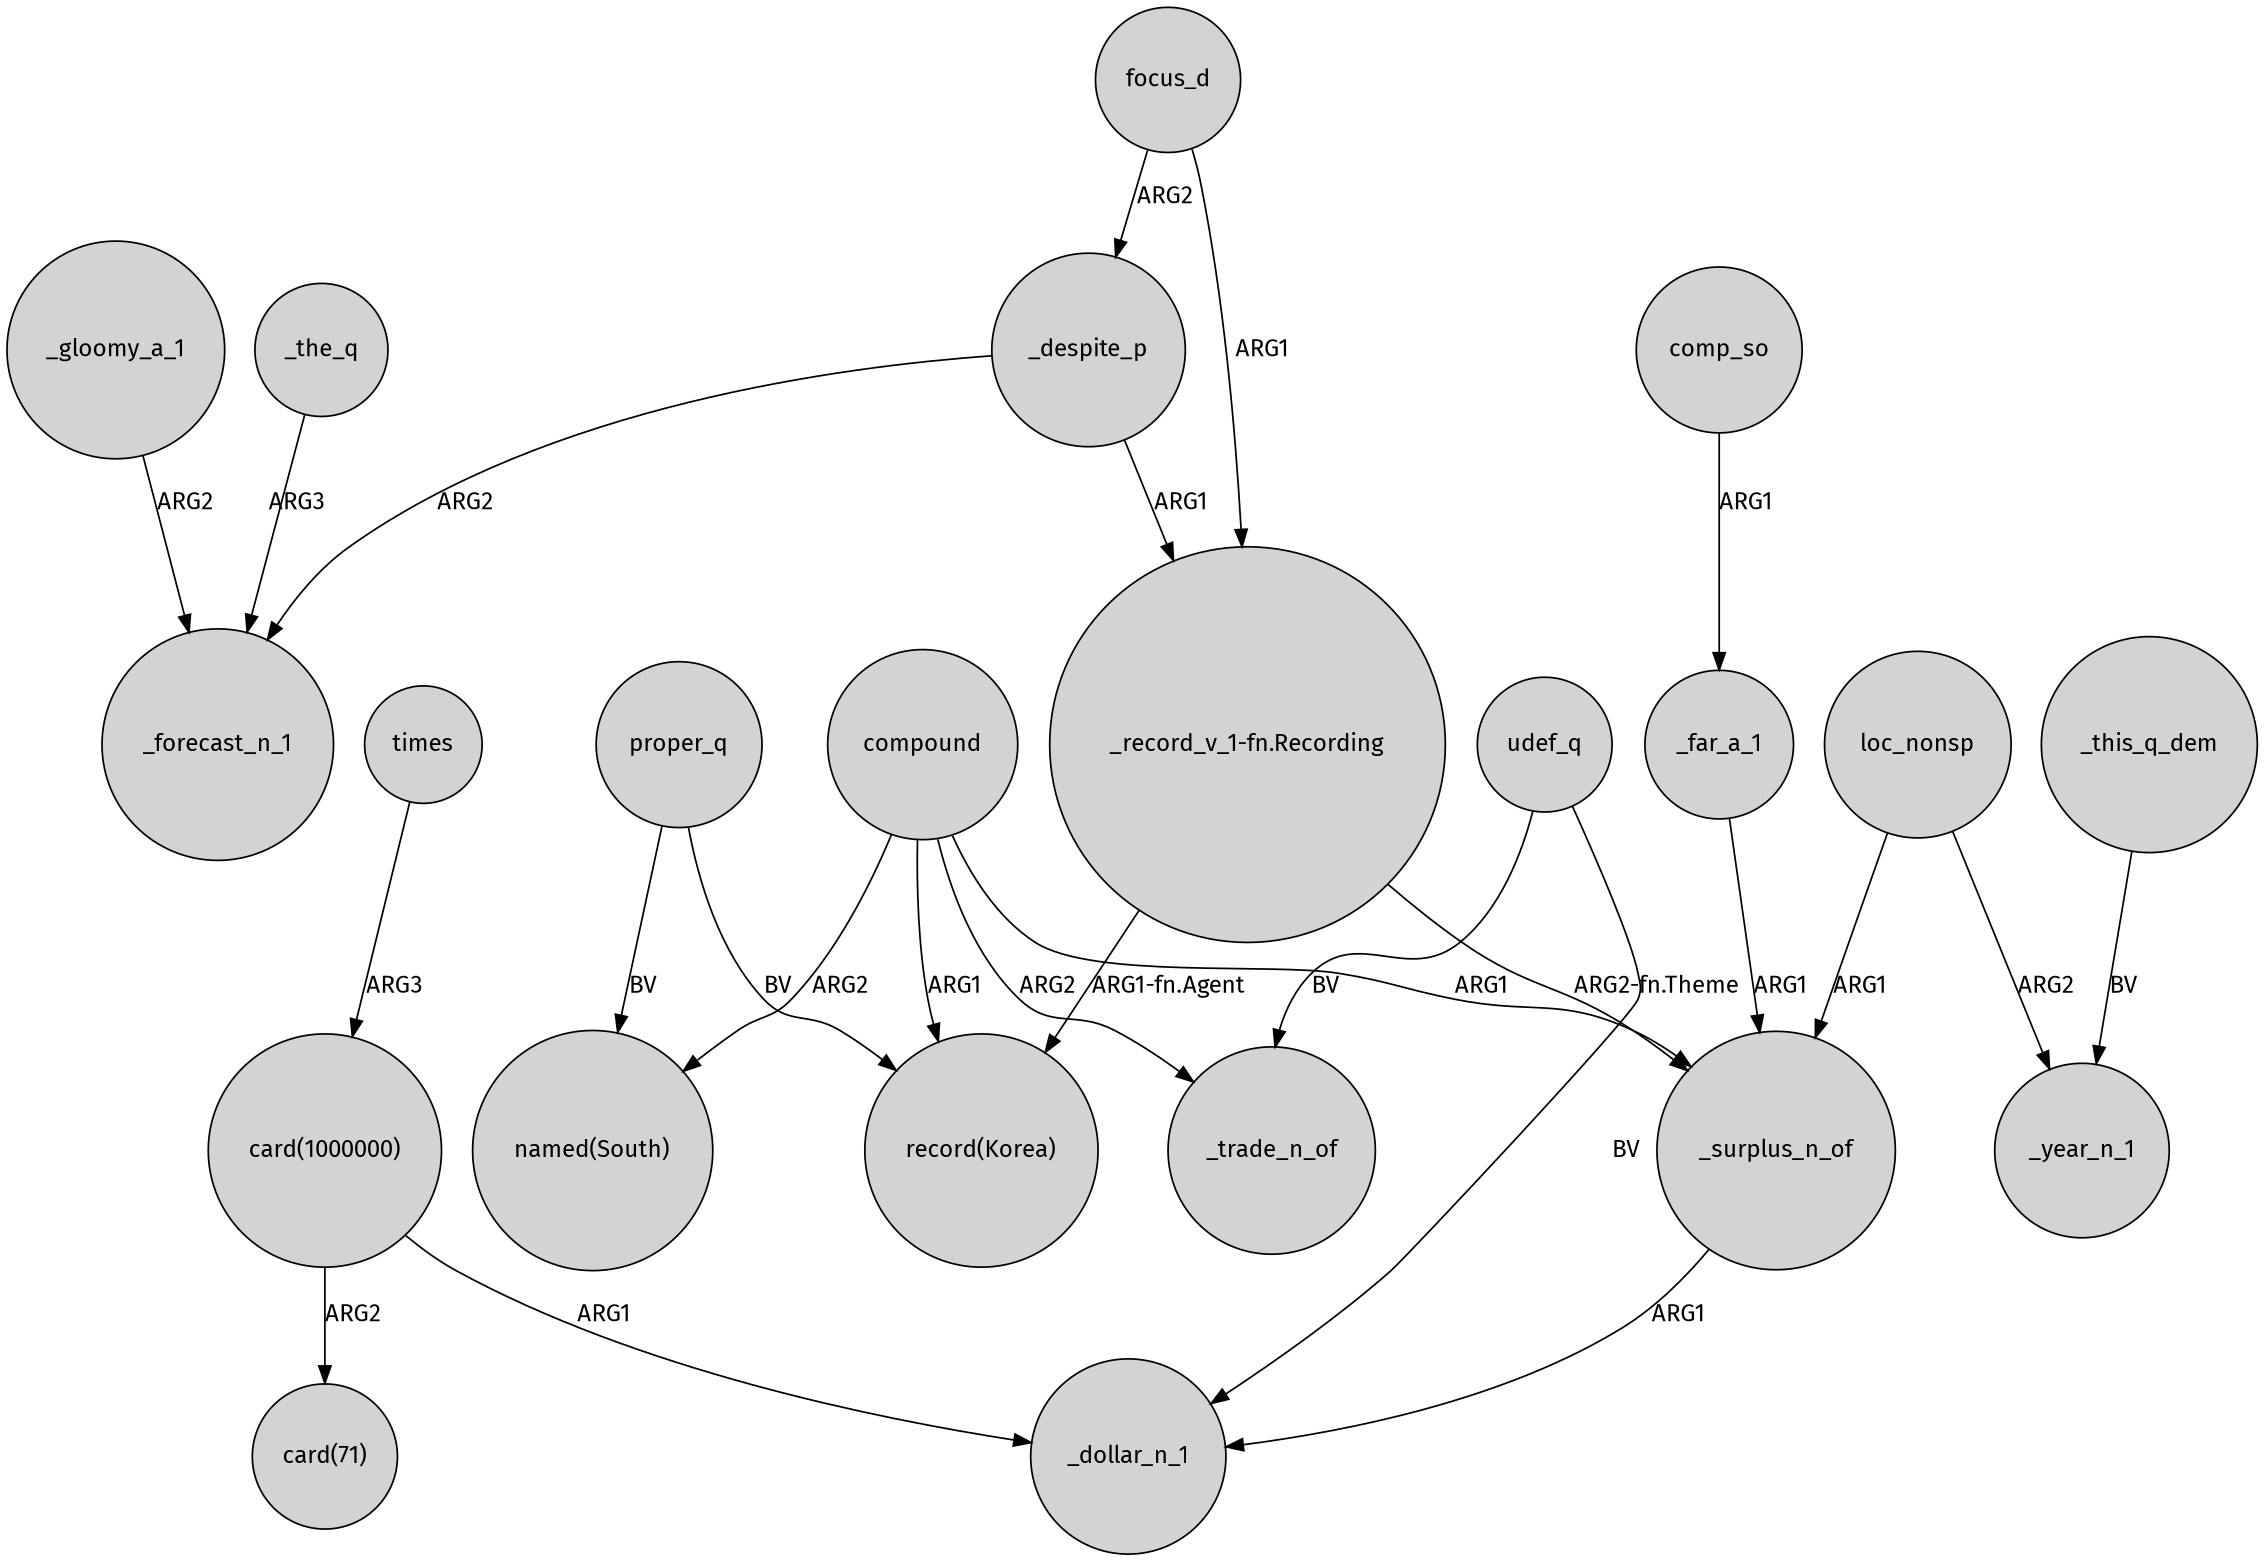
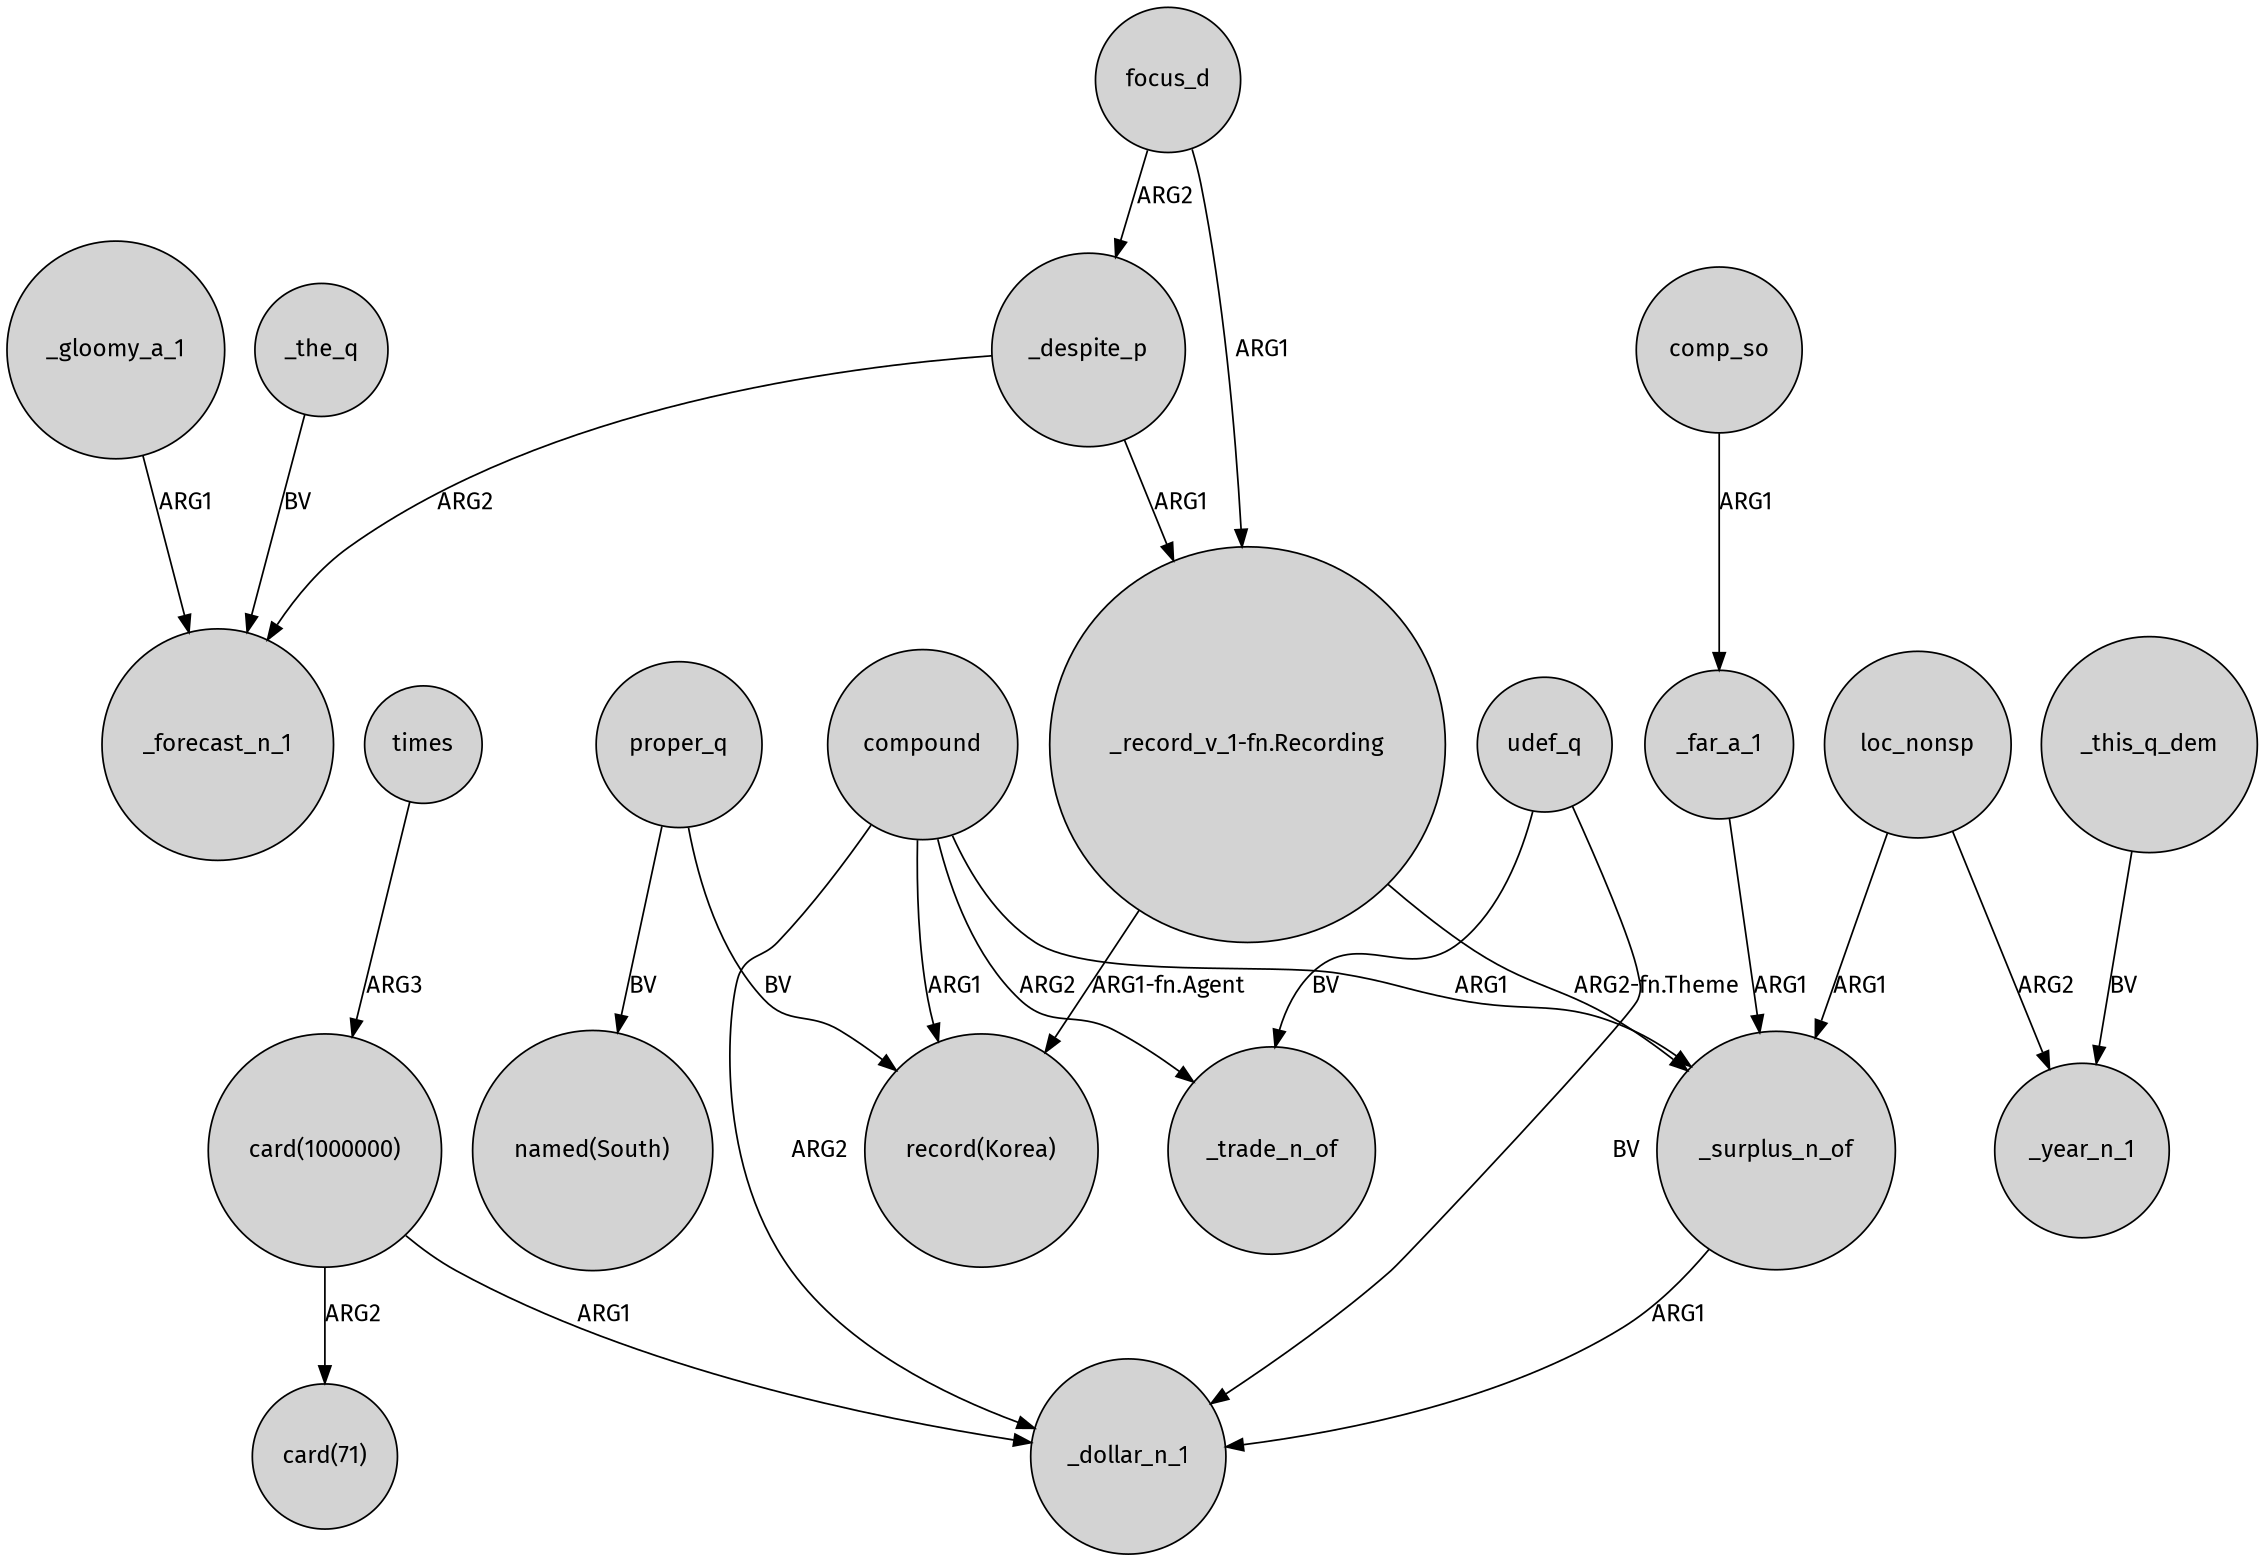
edge "_gloomy_a_1" -> "_forecast_n_1": label "ARG2" -> "ARG1"
edge "_the_q" -> "_forecast_n_1": label "ARG3" -> "BV"
edge "compound" -> "named(South)": now "compound" -> "_dollar_n_1"
